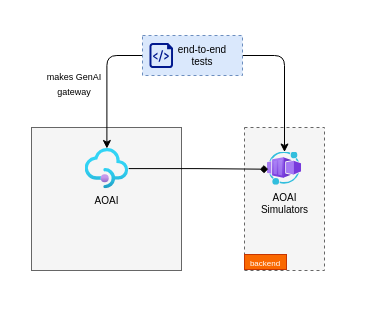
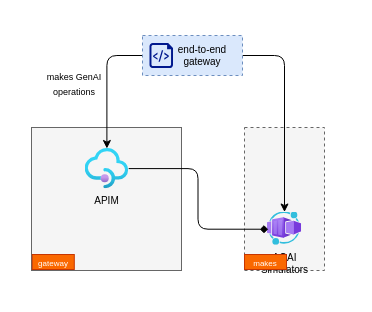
node "end-to-end tests": label "end-to-end tests" -> "end-to-end gateway"
node "makes GenAI gateway": label "makes GenAI gateway" -> "makes GenAI operations"
node "AOAI Simulators": moved (285, 169) -> (285, 229)
node "AOAI": label "AOAI" -> "APIM"
node "gateway": added
node "backend": label "backend" -> "makes"
